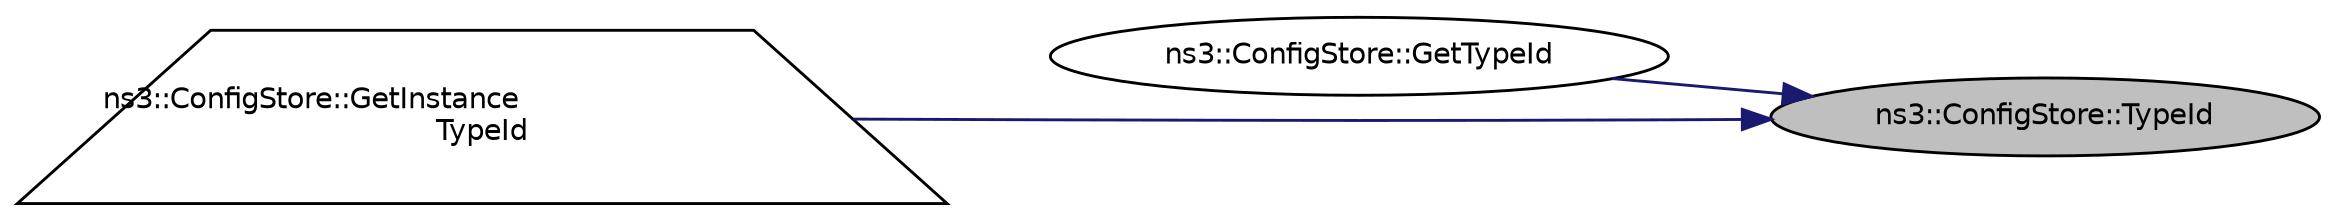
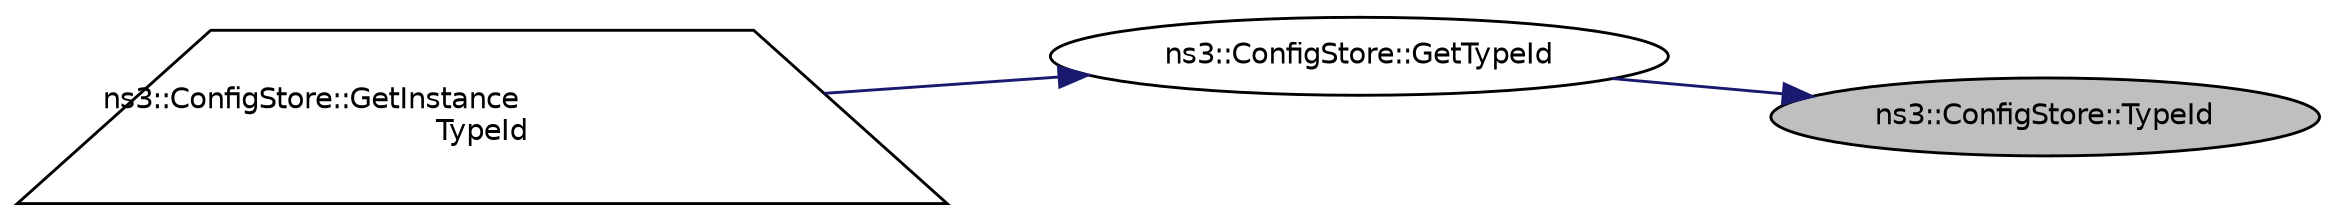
edge "ns3::ConfigStore::GetInstance TypeId" -> "ns3::ConfigStore::TypeId": now "ns3::ConfigStore::GetInstance TypeId" -> "ns3::ConfigStore::GetTypeId"
